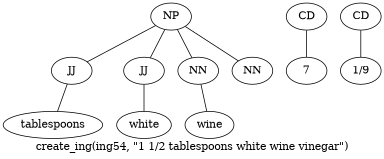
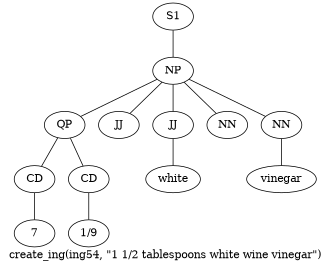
node "S1": added
node "tablespoons": removed
node "QP": added
node "wine": removed
node "vinegar": added
